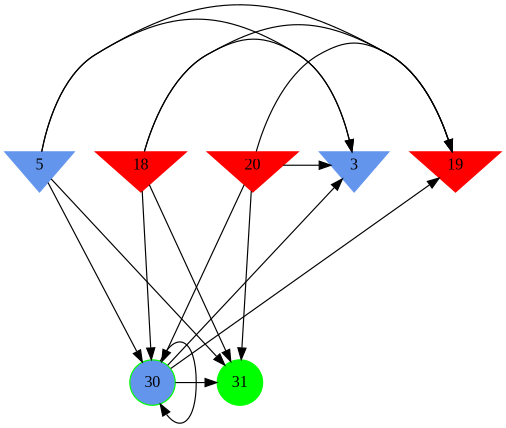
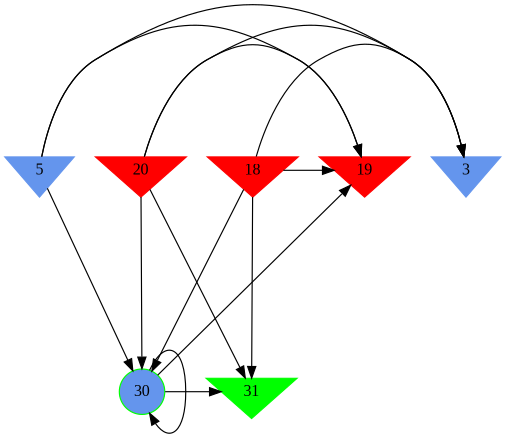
edge "5" -> "31": removed
edge "30" -> "3": removed
node "31": shape circle -> invtriangle
